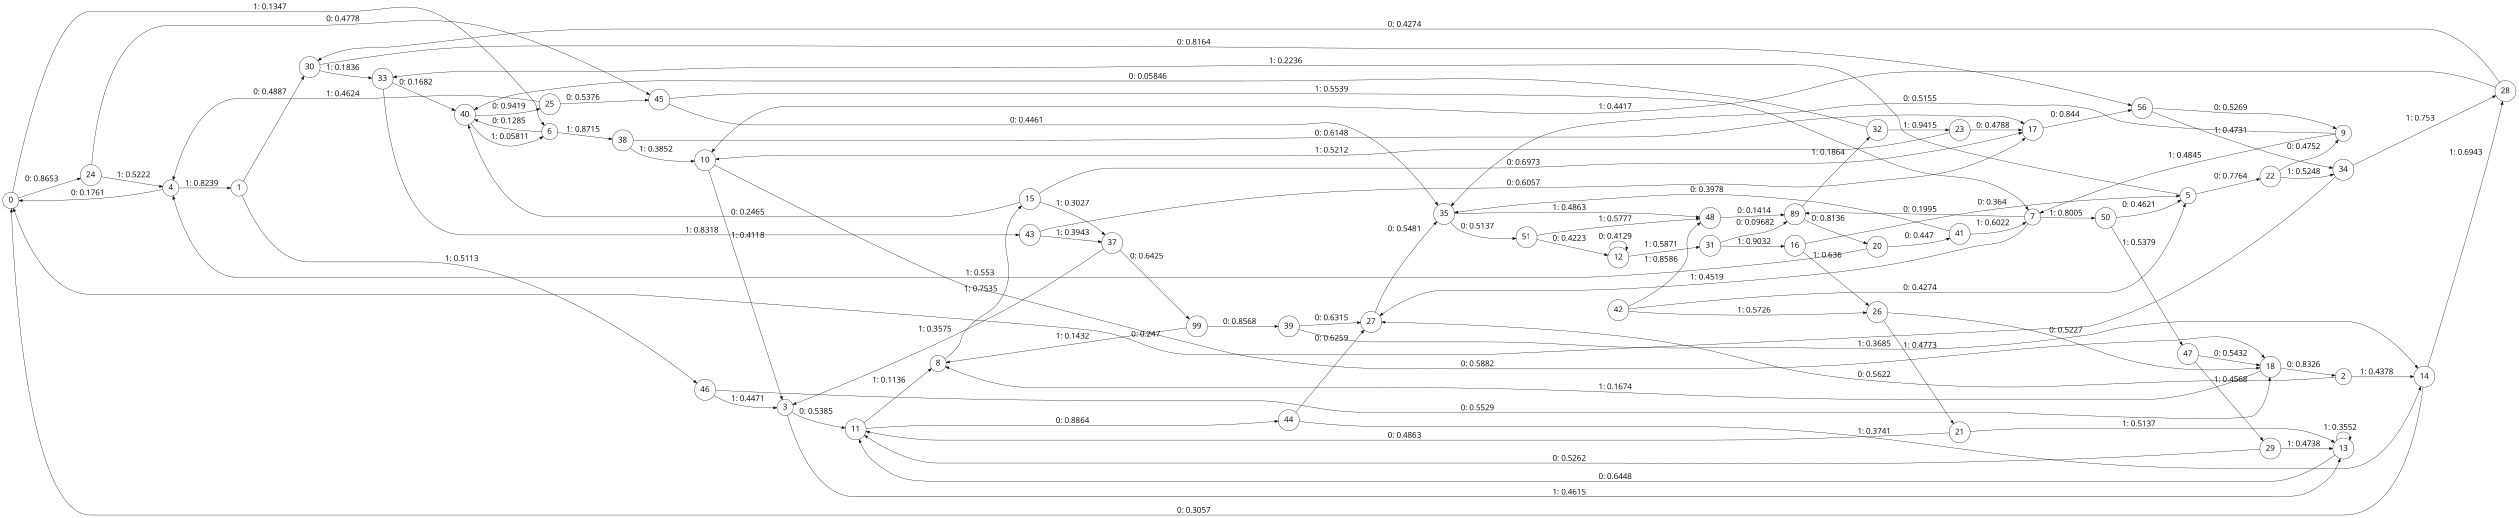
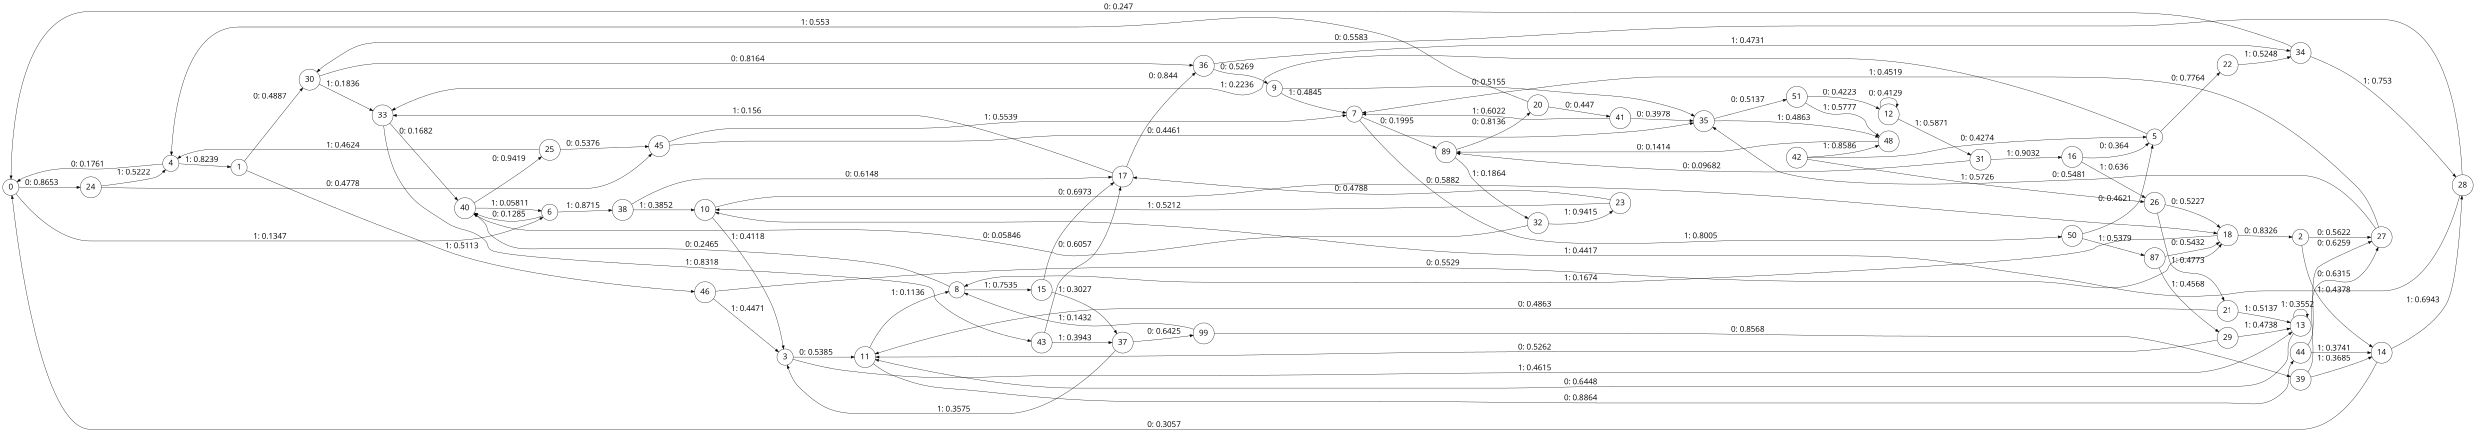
edge "28" -> "30": label "0: 0.4274   " -> "0: 0.5583   "
node "56": label "56" -> "36"
edge "17" -> "33": added, label "1: 0.156"
edge "22" -> "9": removed, label "0: 0.4752"
edge "15" -> "40": now "8" -> "40"
edge "7" -> "27": reversed
node "47": label "47" -> "87"
